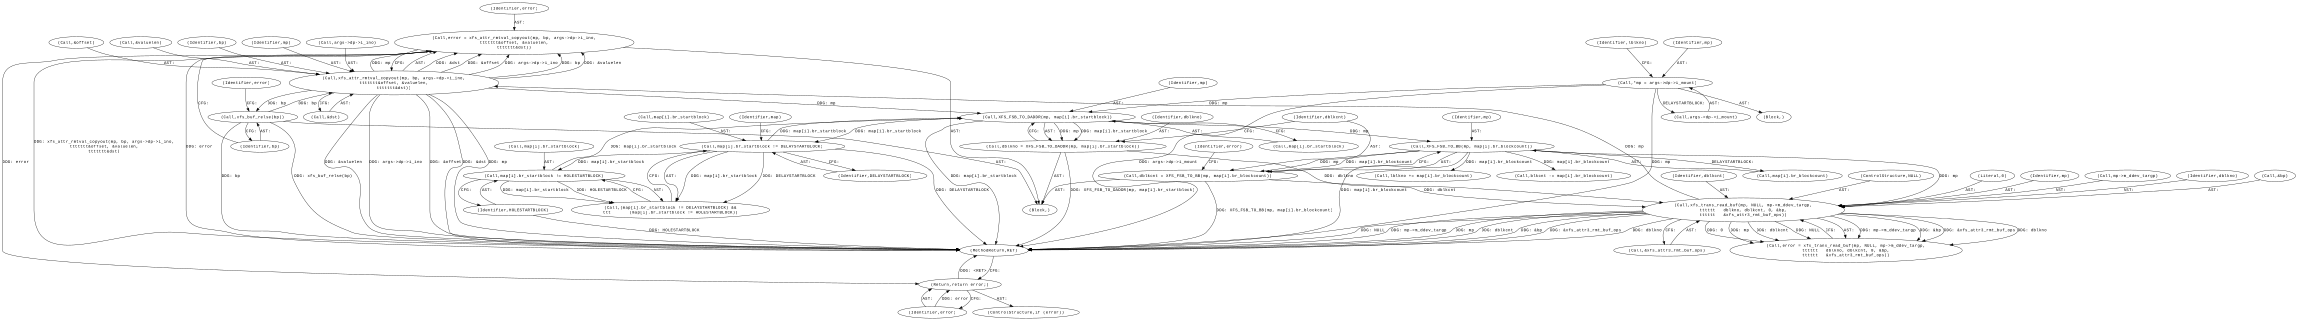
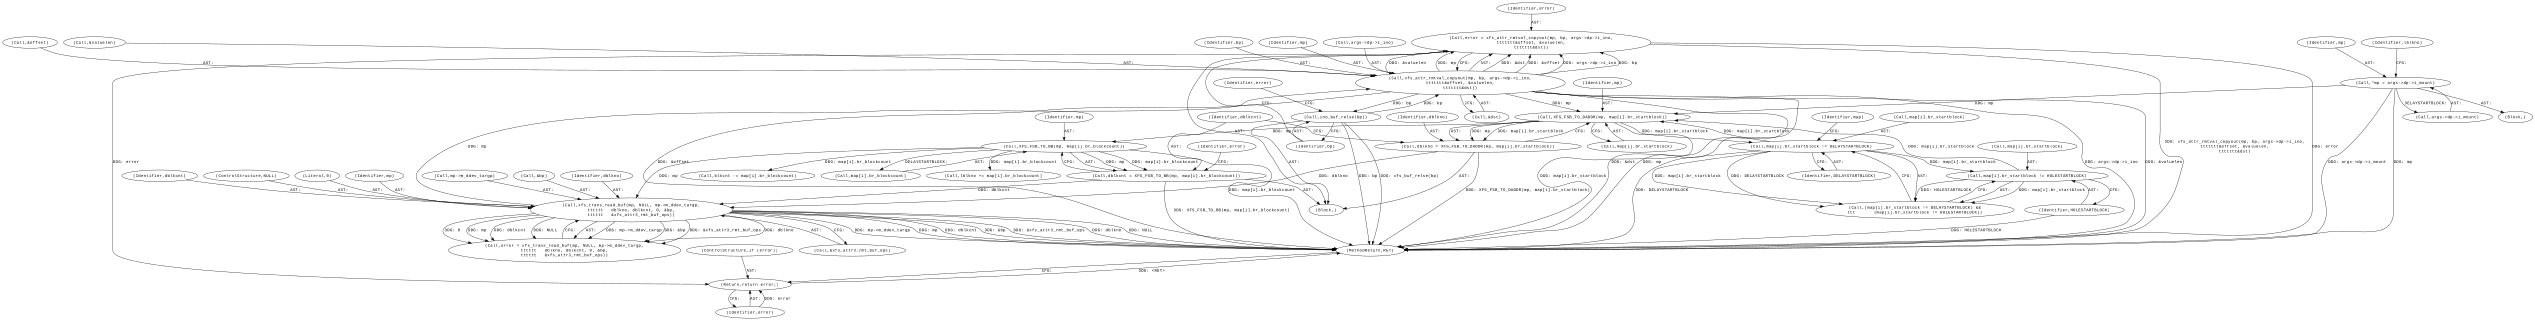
node "(Call,xfs_buf_relse(bp))": label "(Call,xfs_buf_relse(bp))" -> "(Call,ino_buf_relse(bp))"
edge "(Return,return error;)" -> "(ControlStructure,if (error))": reversed
